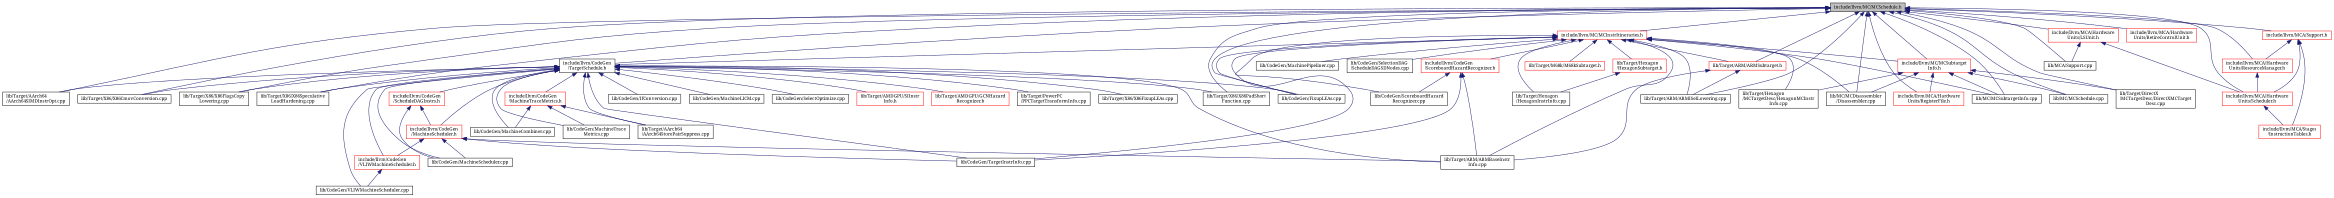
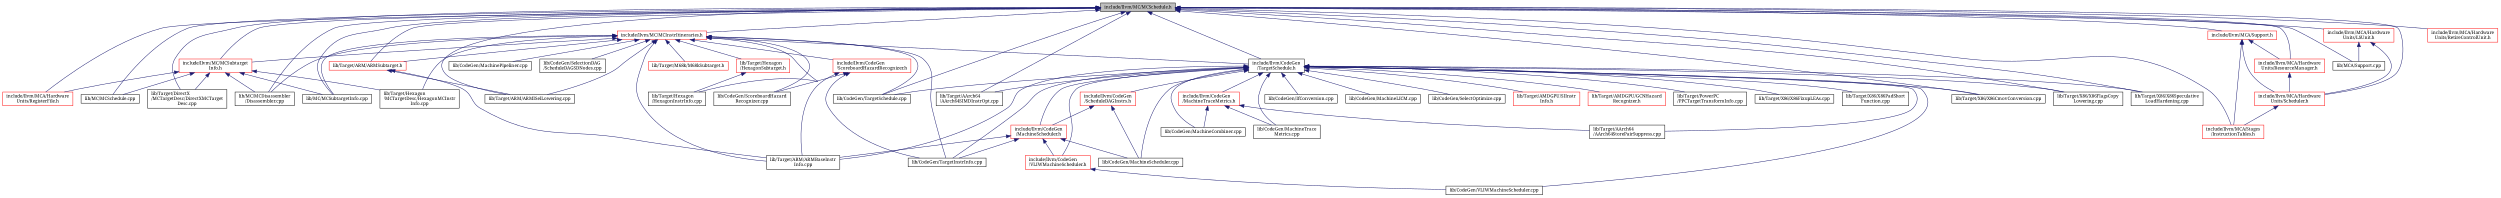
edge "lib/Target/X86/X86PadShort Function.cpp" -> "include/llvm/MC/MCSchedule.h": now "include/llvm/MCA/Stages /InstructionTables.h" -> "include/llvm/MC/MCSchedule.h"
node "lib/CodeGen/FixupLEAs.cpp": label "lib/CodeGen/FixupLEAs.cpp" -> "lib/CodeGen/TargetSchedule.cpp"
